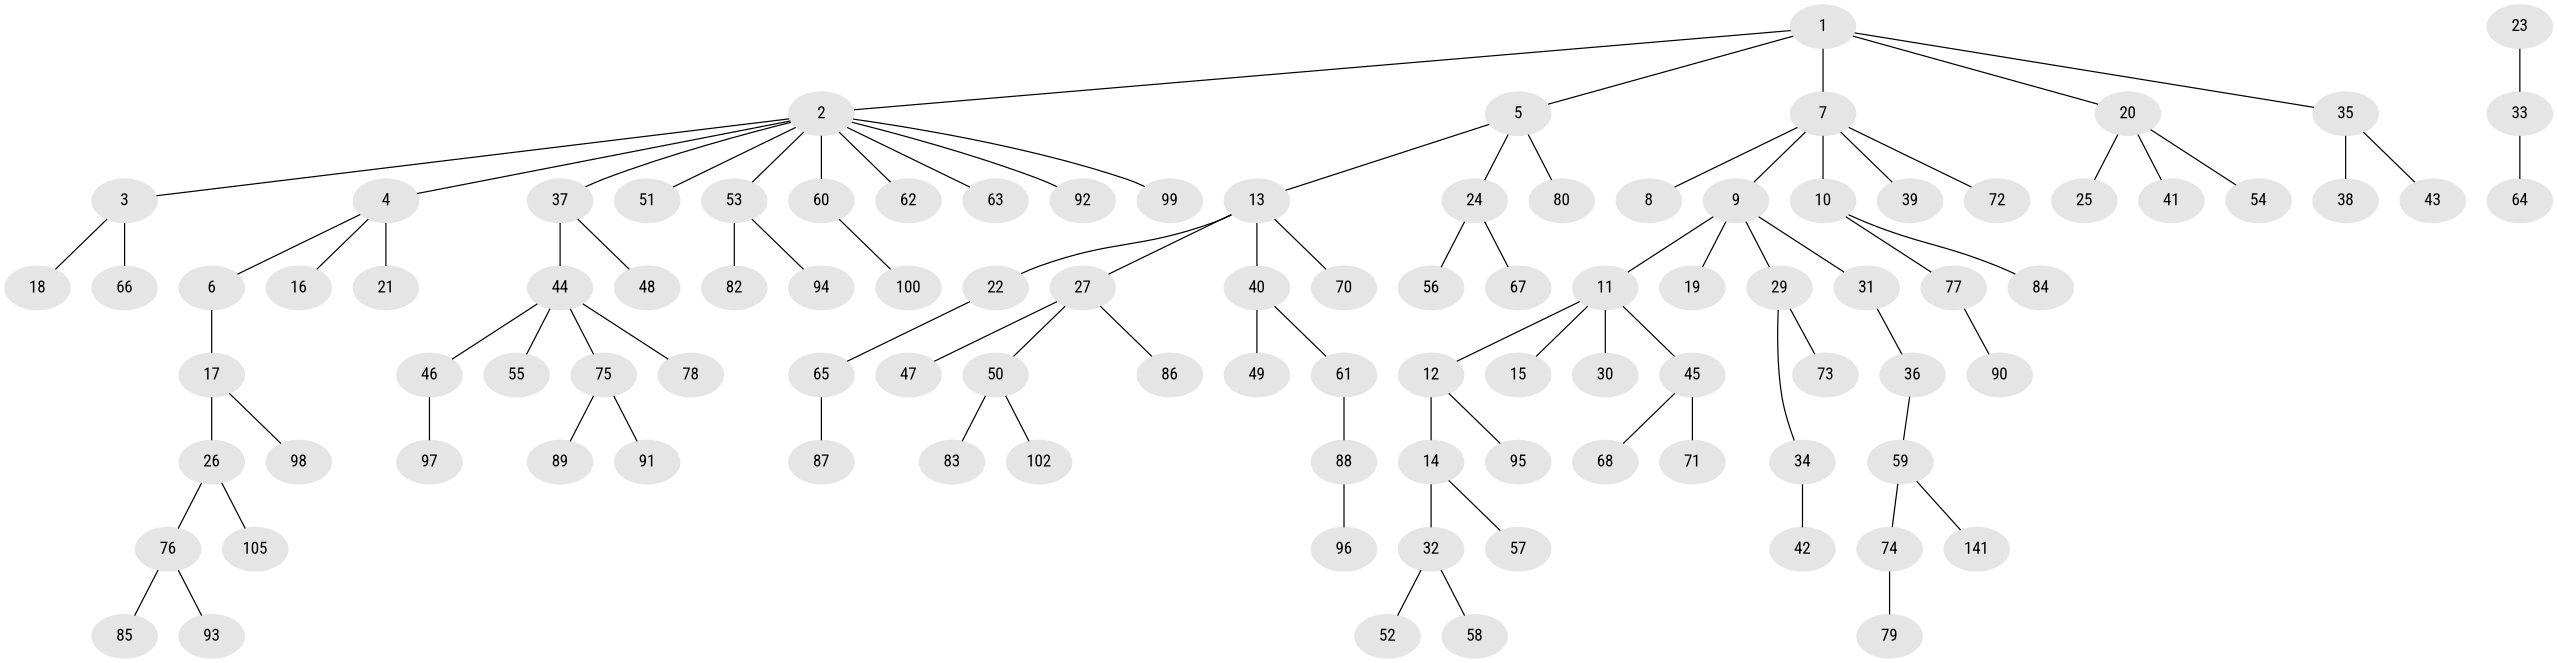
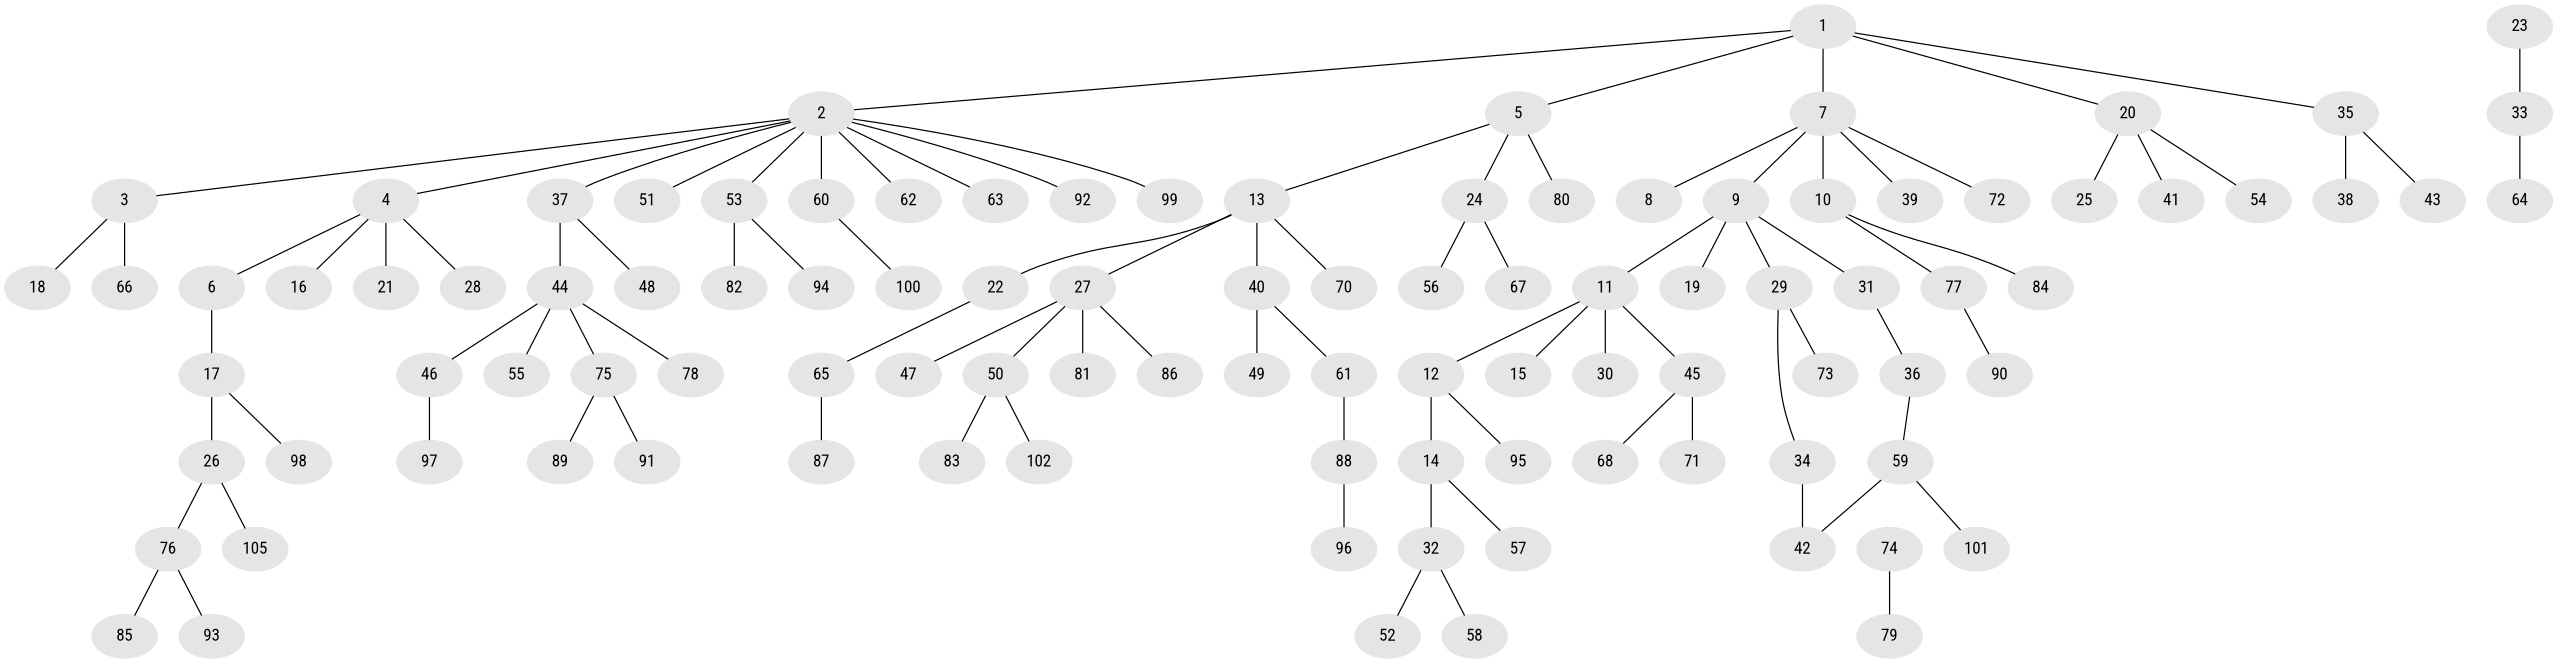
node "28": added
node "81": added
edge "59" -- "74": now "59" -- "42"
node "141": label "141" -> "101"
